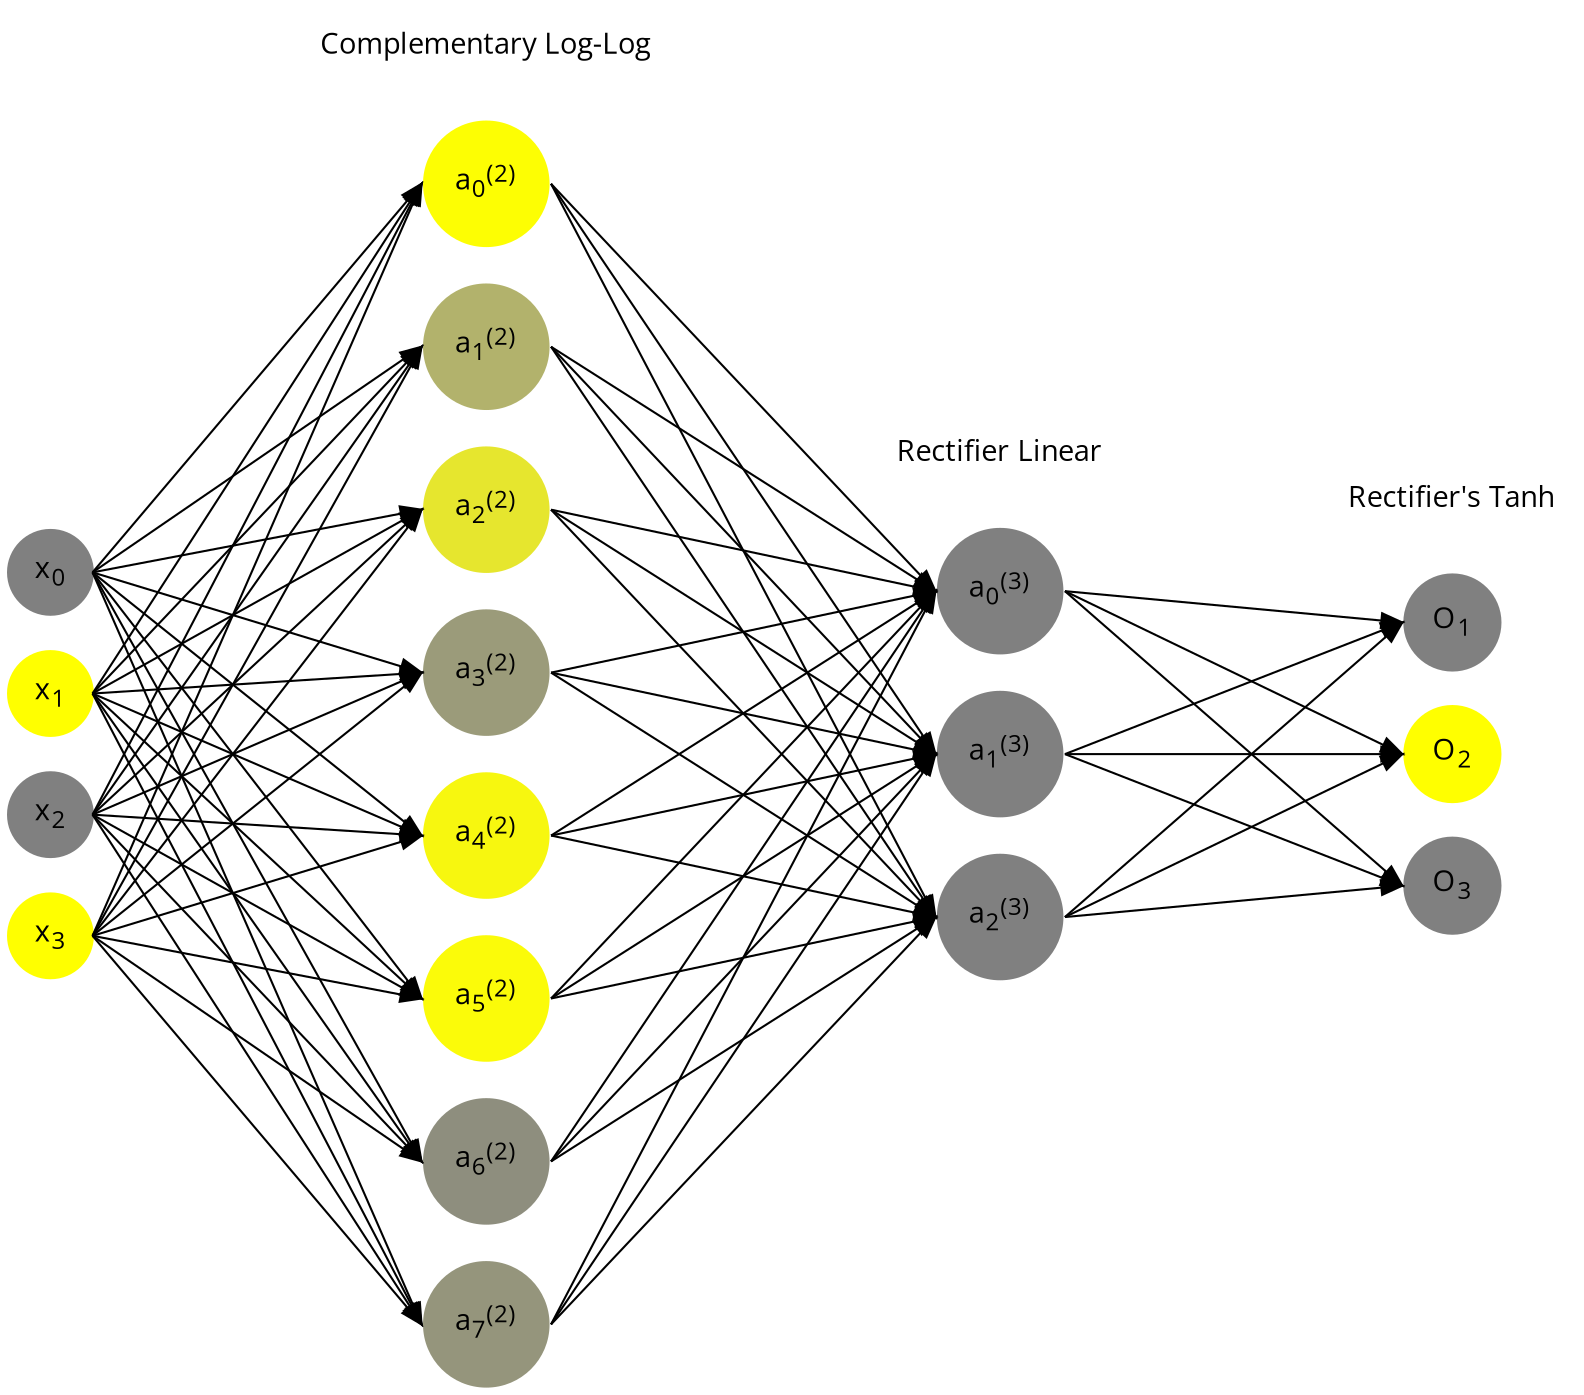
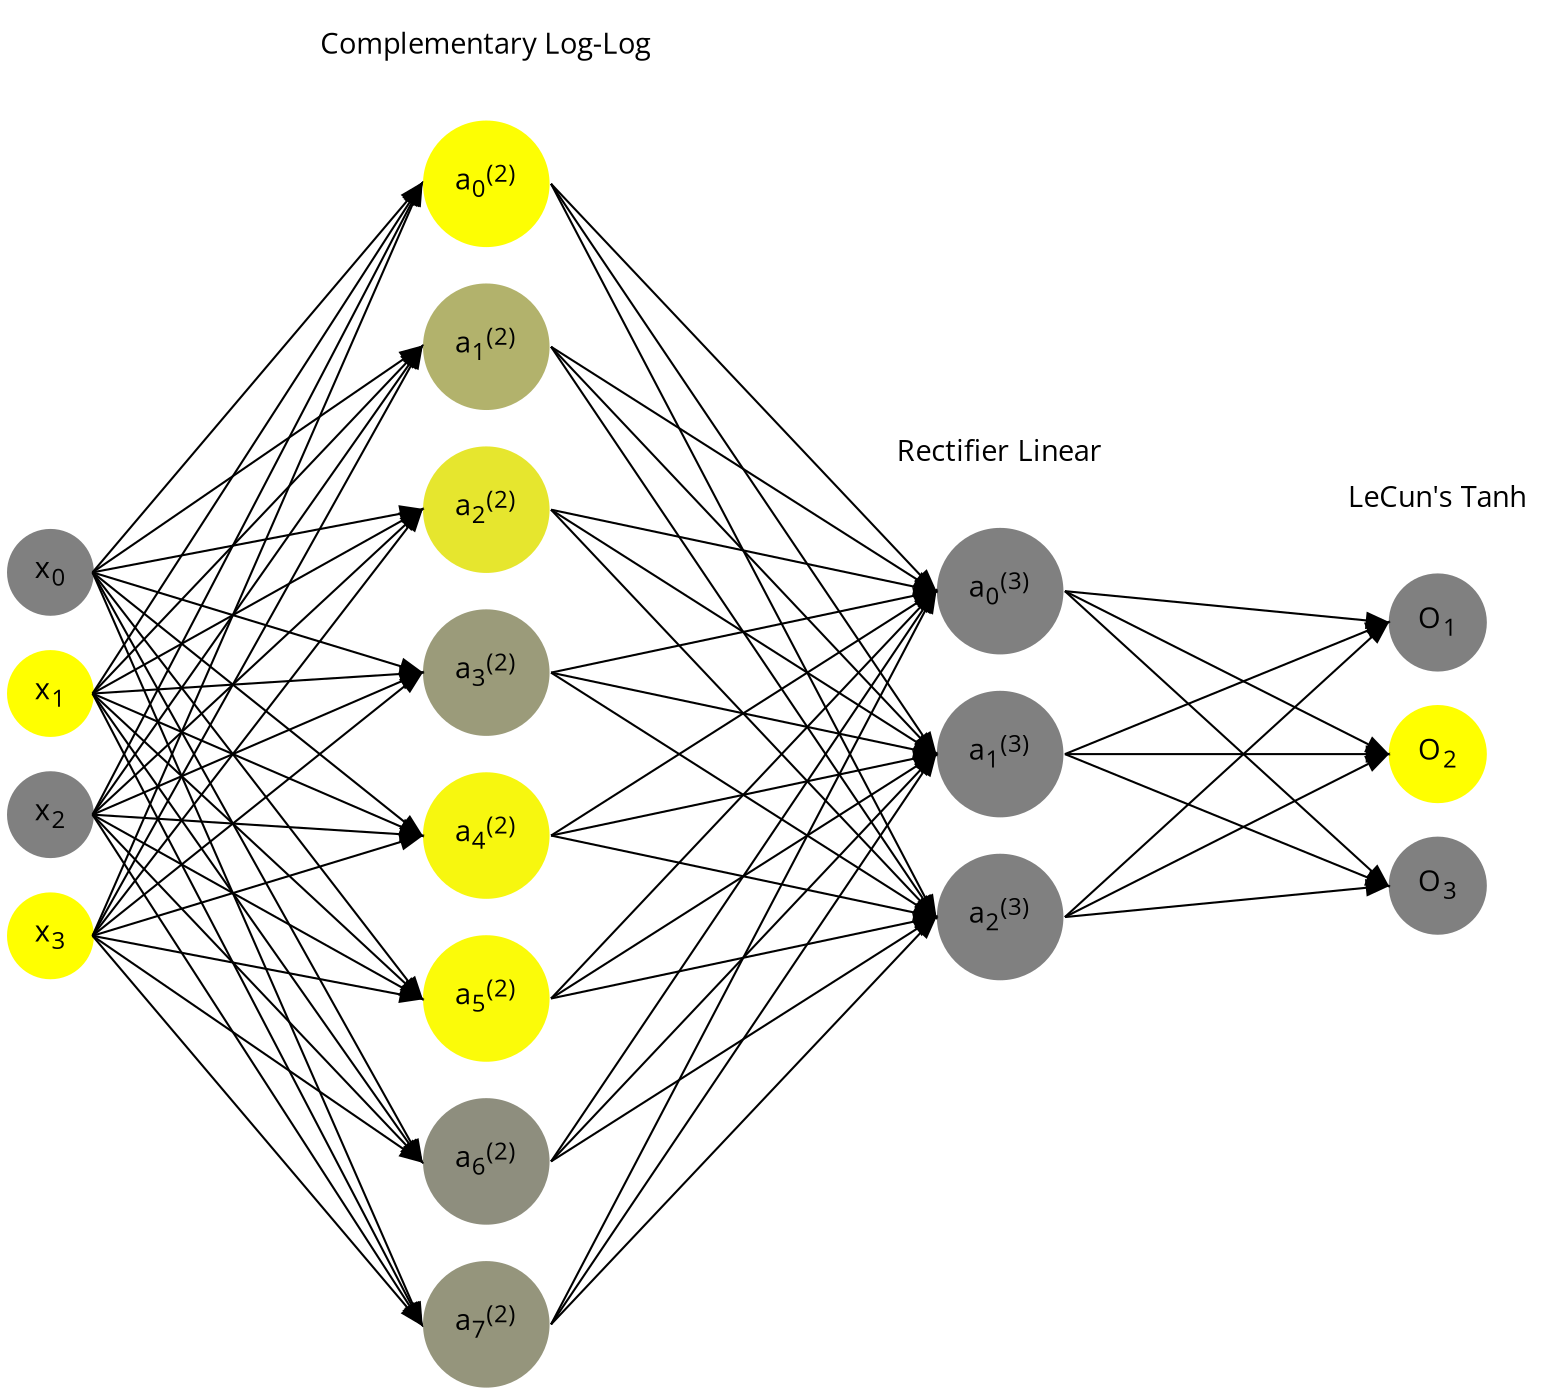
node "Rectifier's Tanh": label "Rectifier's Tanh" -> "LeCun's Tanh"
